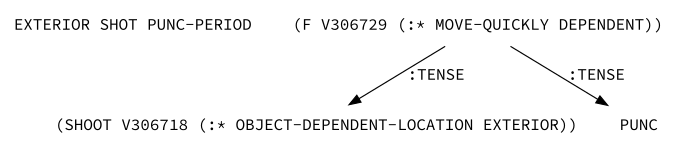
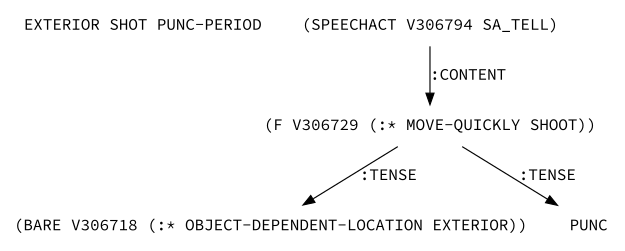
node "(SPEECHACT V306794 SA_TELL)": added
node "(F V306729 (:* MOVE-QUICKLY DEPENDENT))": label "(F V306729 (:* MOVE-QUICKLY DEPENDENT))" -> "(F V306729 (:* MOVE-QUICKLY SHOOT))"
node "(SHOOT V306718 (:* OBJECT-DEPENDENT-LOCATION EXTERIOR))": label "(SHOOT V306718 (:* OBJECT-DEPENDENT-LOCATION EXTERIOR))" -> "(BARE V306718 (:* OBJECT-DEPENDENT-LOCATION EXTERIOR))"
